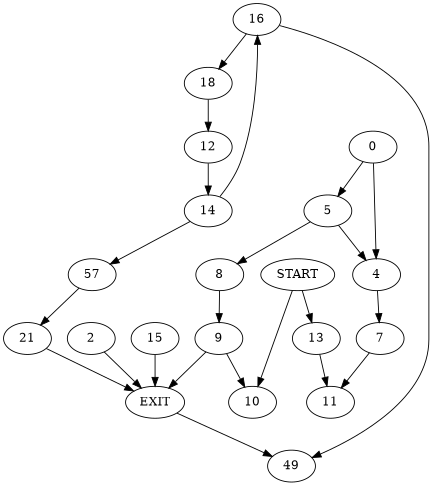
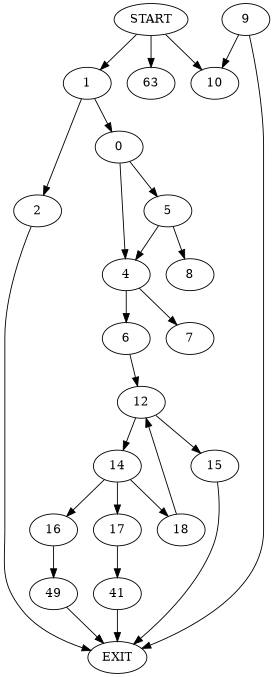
edge "16" -> "18": now "14" -> "18"
node "1": added
node "57": label "57" -> "17"
edge "8" -> "9": removed
node "21": label "21" -> "41"
node "6": added
node "13": label "13" -> "63"
node "11": removed
edge "12" -> "15": added
edge "EXIT" -> "49": reversed
